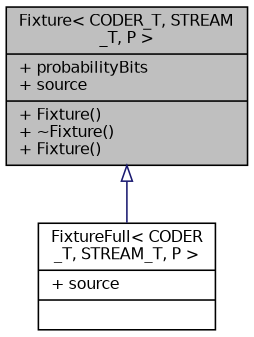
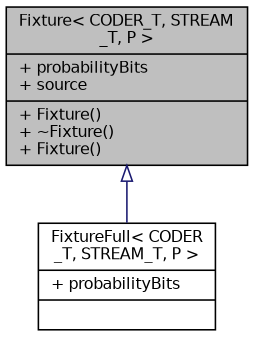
node "FixtureFull< CODER": text "+ source" -> "+ probabilityBits"
